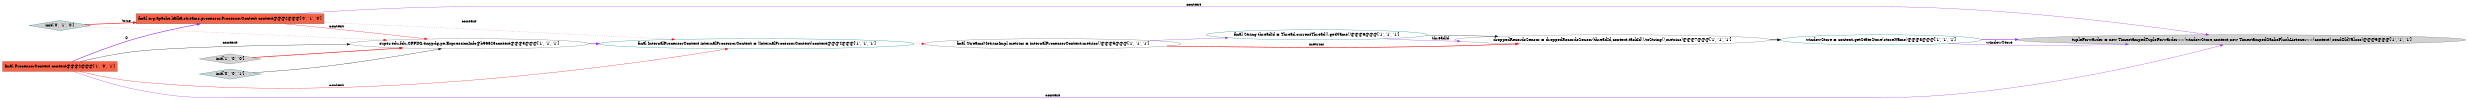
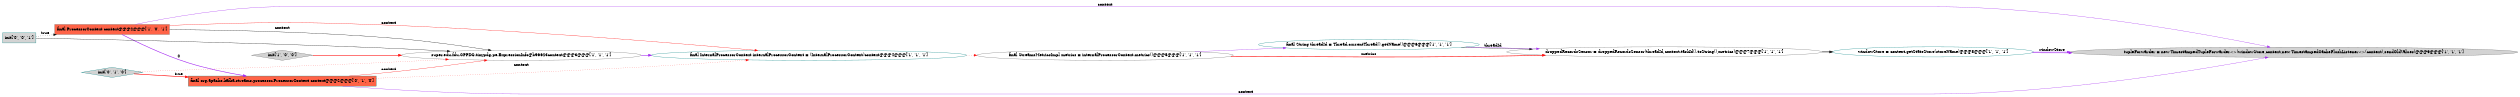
edge "init['0', '0', '1']" -> "final ProcessorContext context@@@2@@@['1', '0', '1']": added, label "true"
node "init['0', '0', '1']": shape diamond -> box
